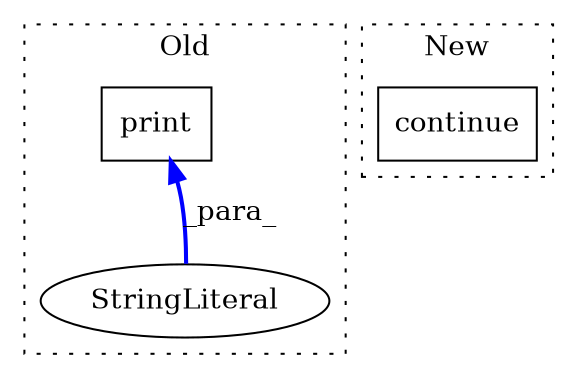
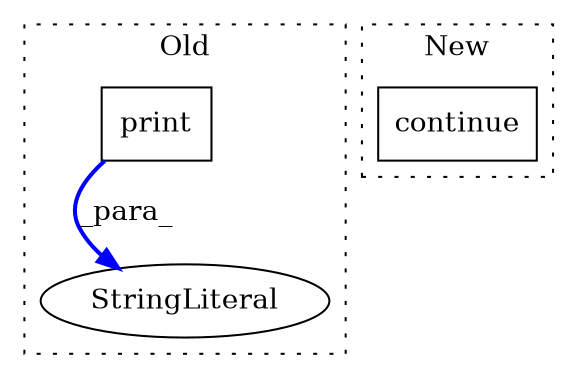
edge "StringLiteral" -> "print": reversed
